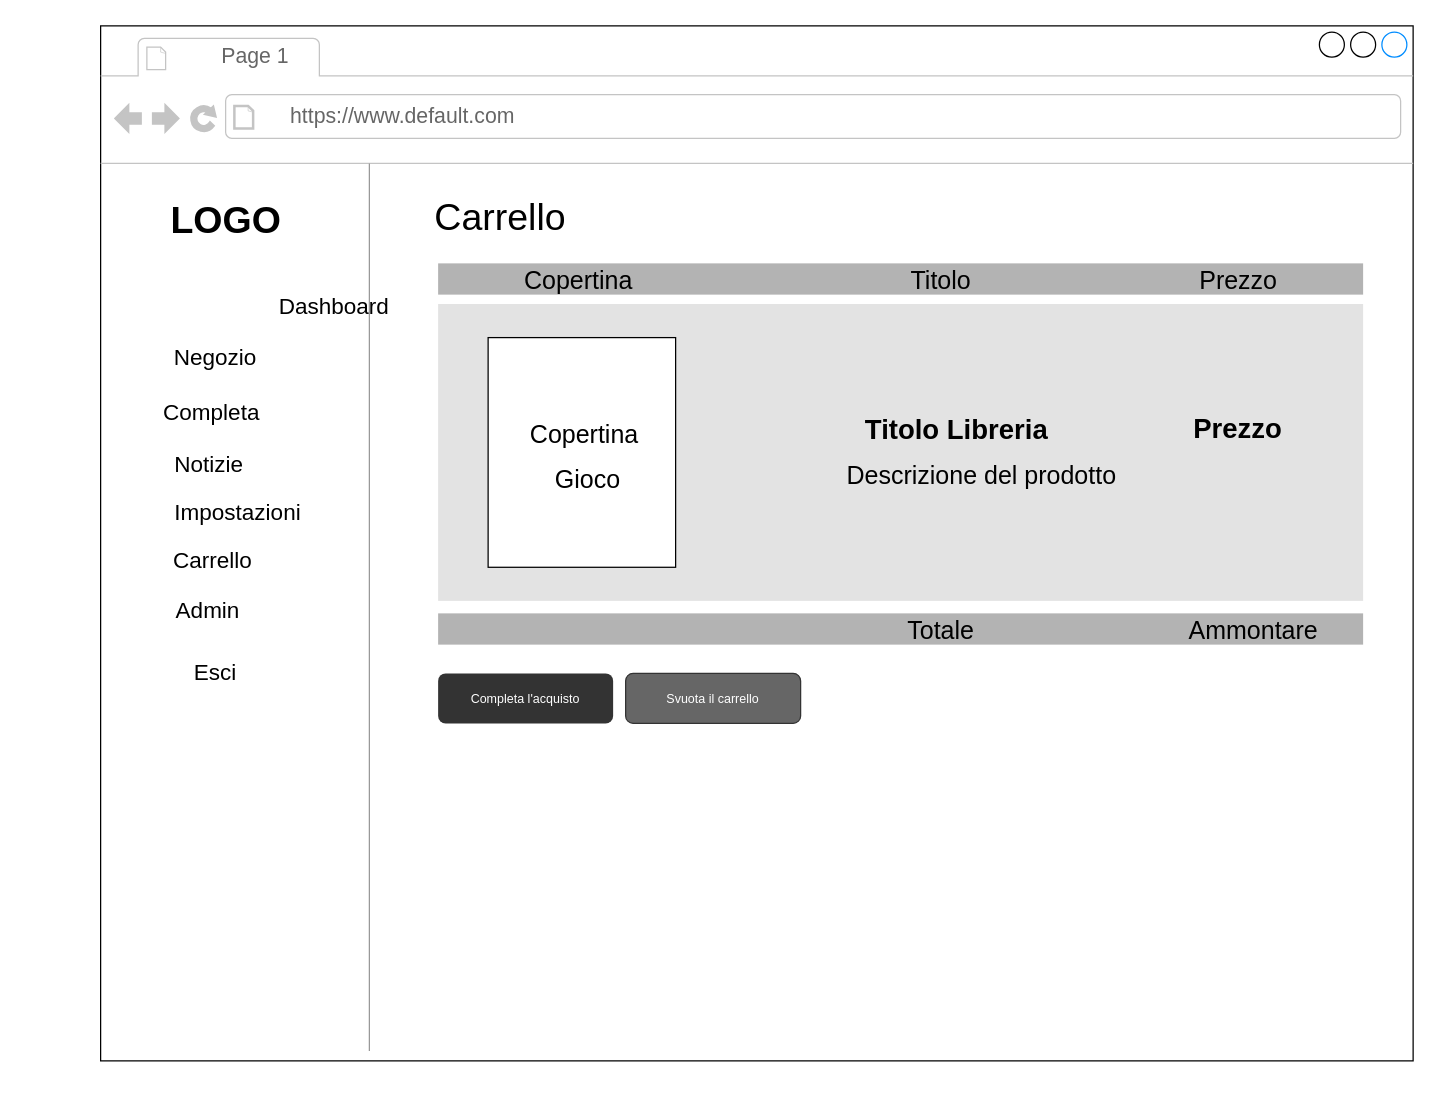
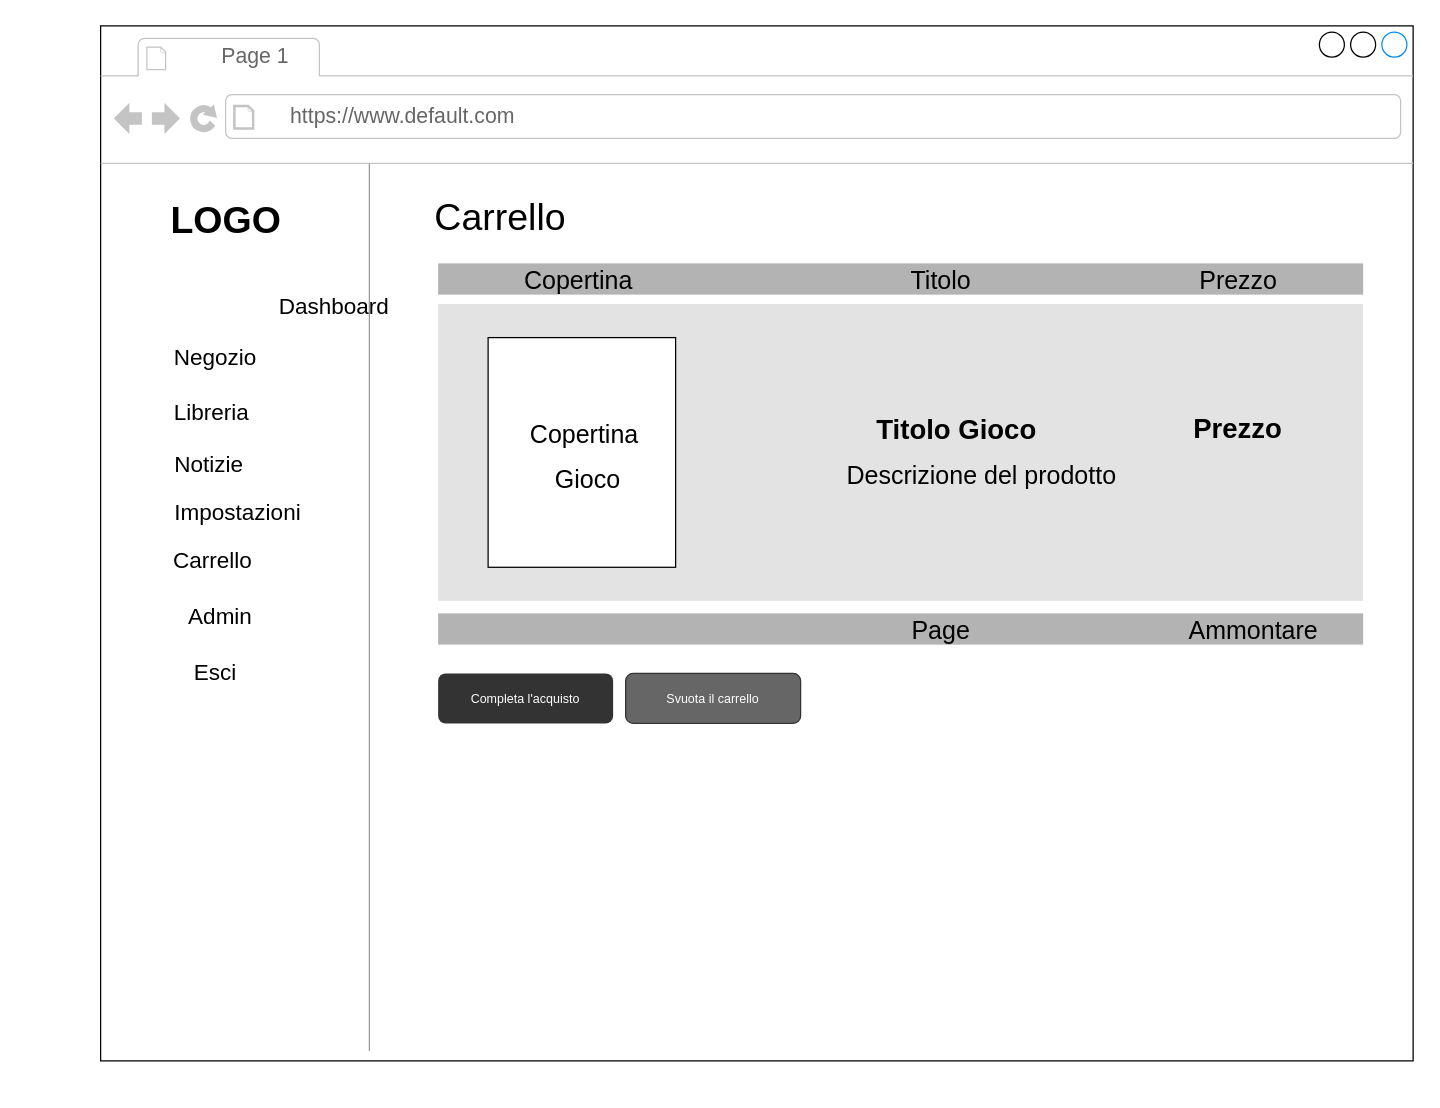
node "Completa": label "Completa" -> "Libreria"
node "Titolo Libreria": label "Titolo Libreria" -> "Titolo Gioco"
node "Admin": moved (208, 604) -> (221, 611)
node "Totale": label "Totale" -> "Page"
